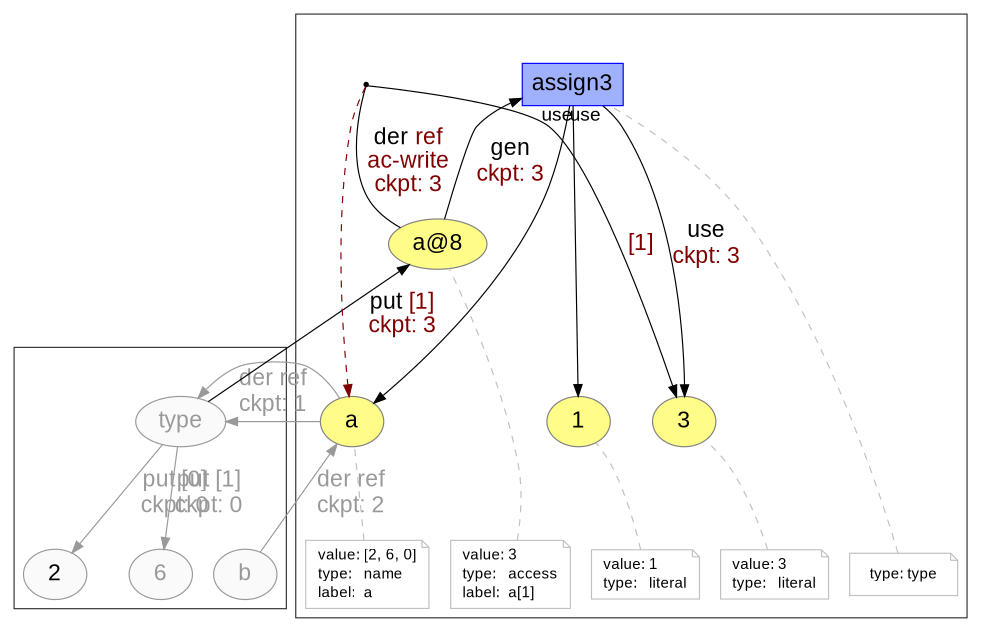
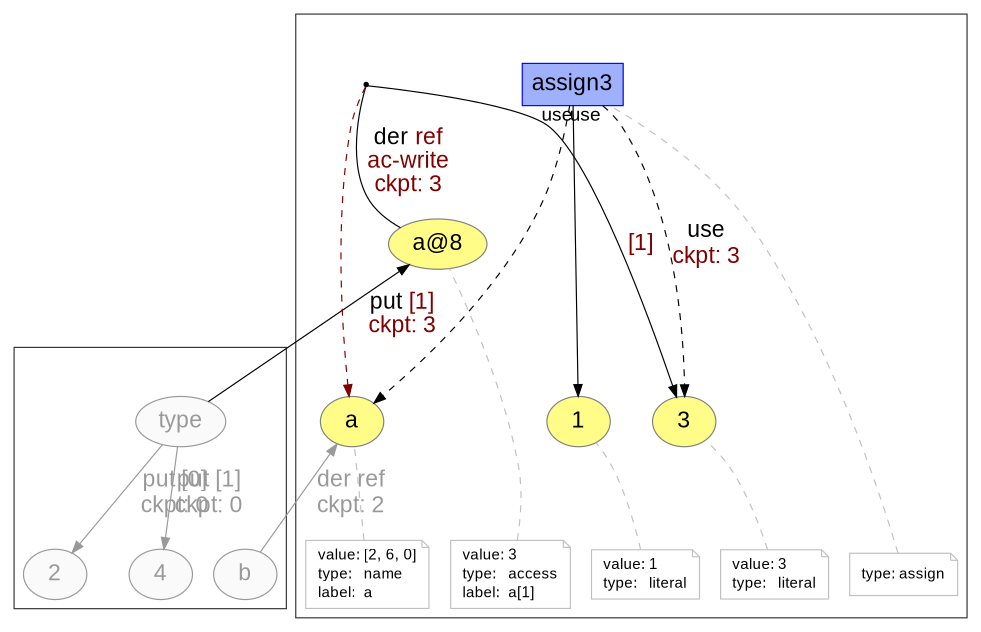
edge "a@8" -> "assign3": removed, label "gen ckpt: 3"
edge "assign3" -> "3": style solid -> dashed
edge "assign3" -> "a": style solid -> dashed
edge "a" -> "type": removed, label "der ref ckpt: 1"
node "2": fontcolor black -> #999999
node "6": label "6" -> "4"
node "type:": text "type" -> "assign"
